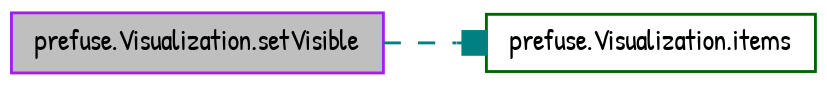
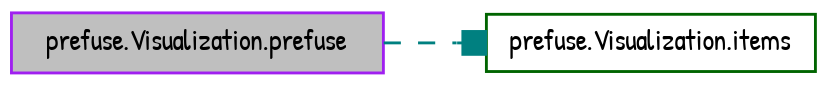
node "prefuse.Visualization.setVisible": label "prefuse.Visualization.setVisible" -> "prefuse.Visualization.prefuse"
